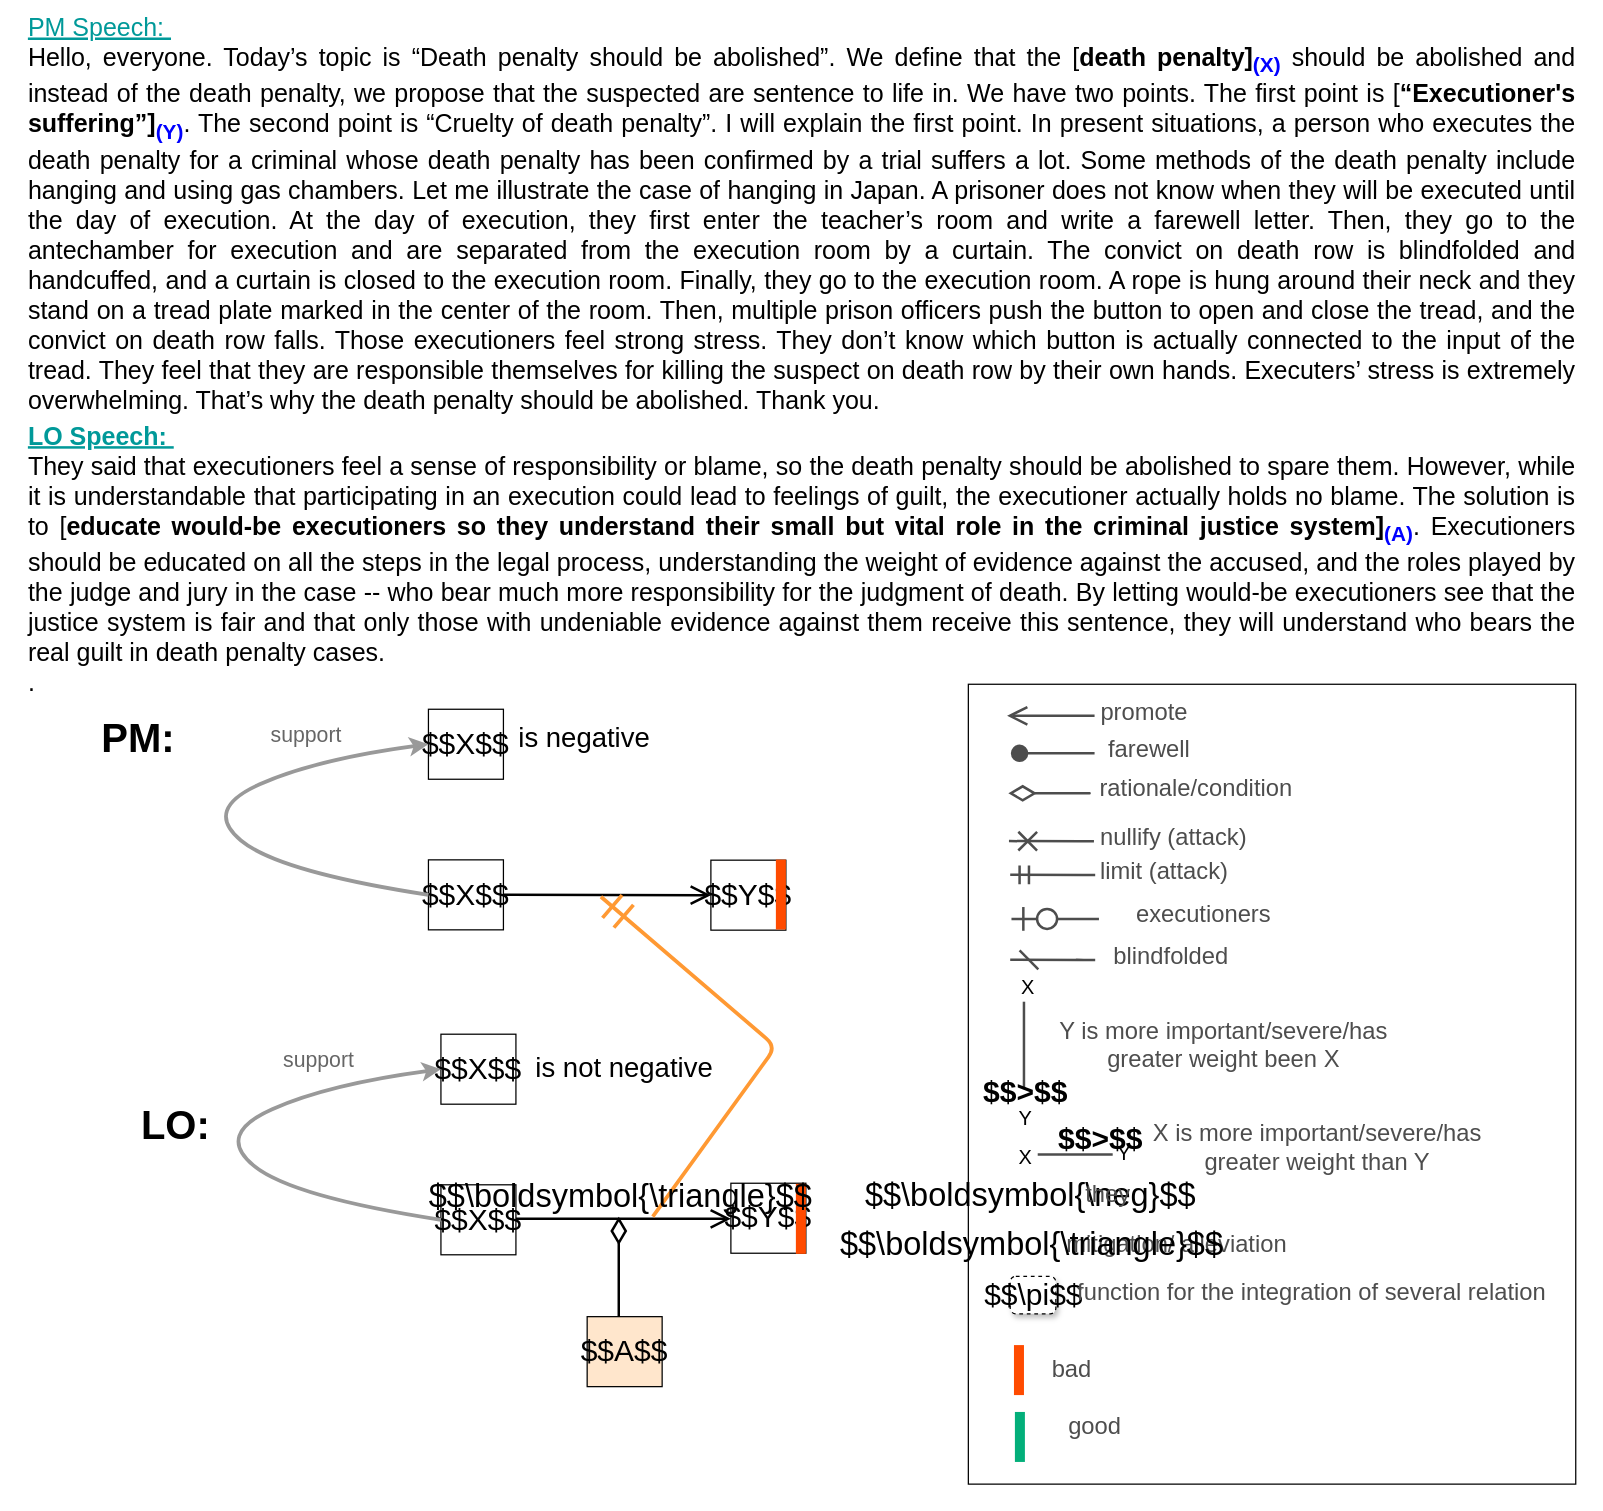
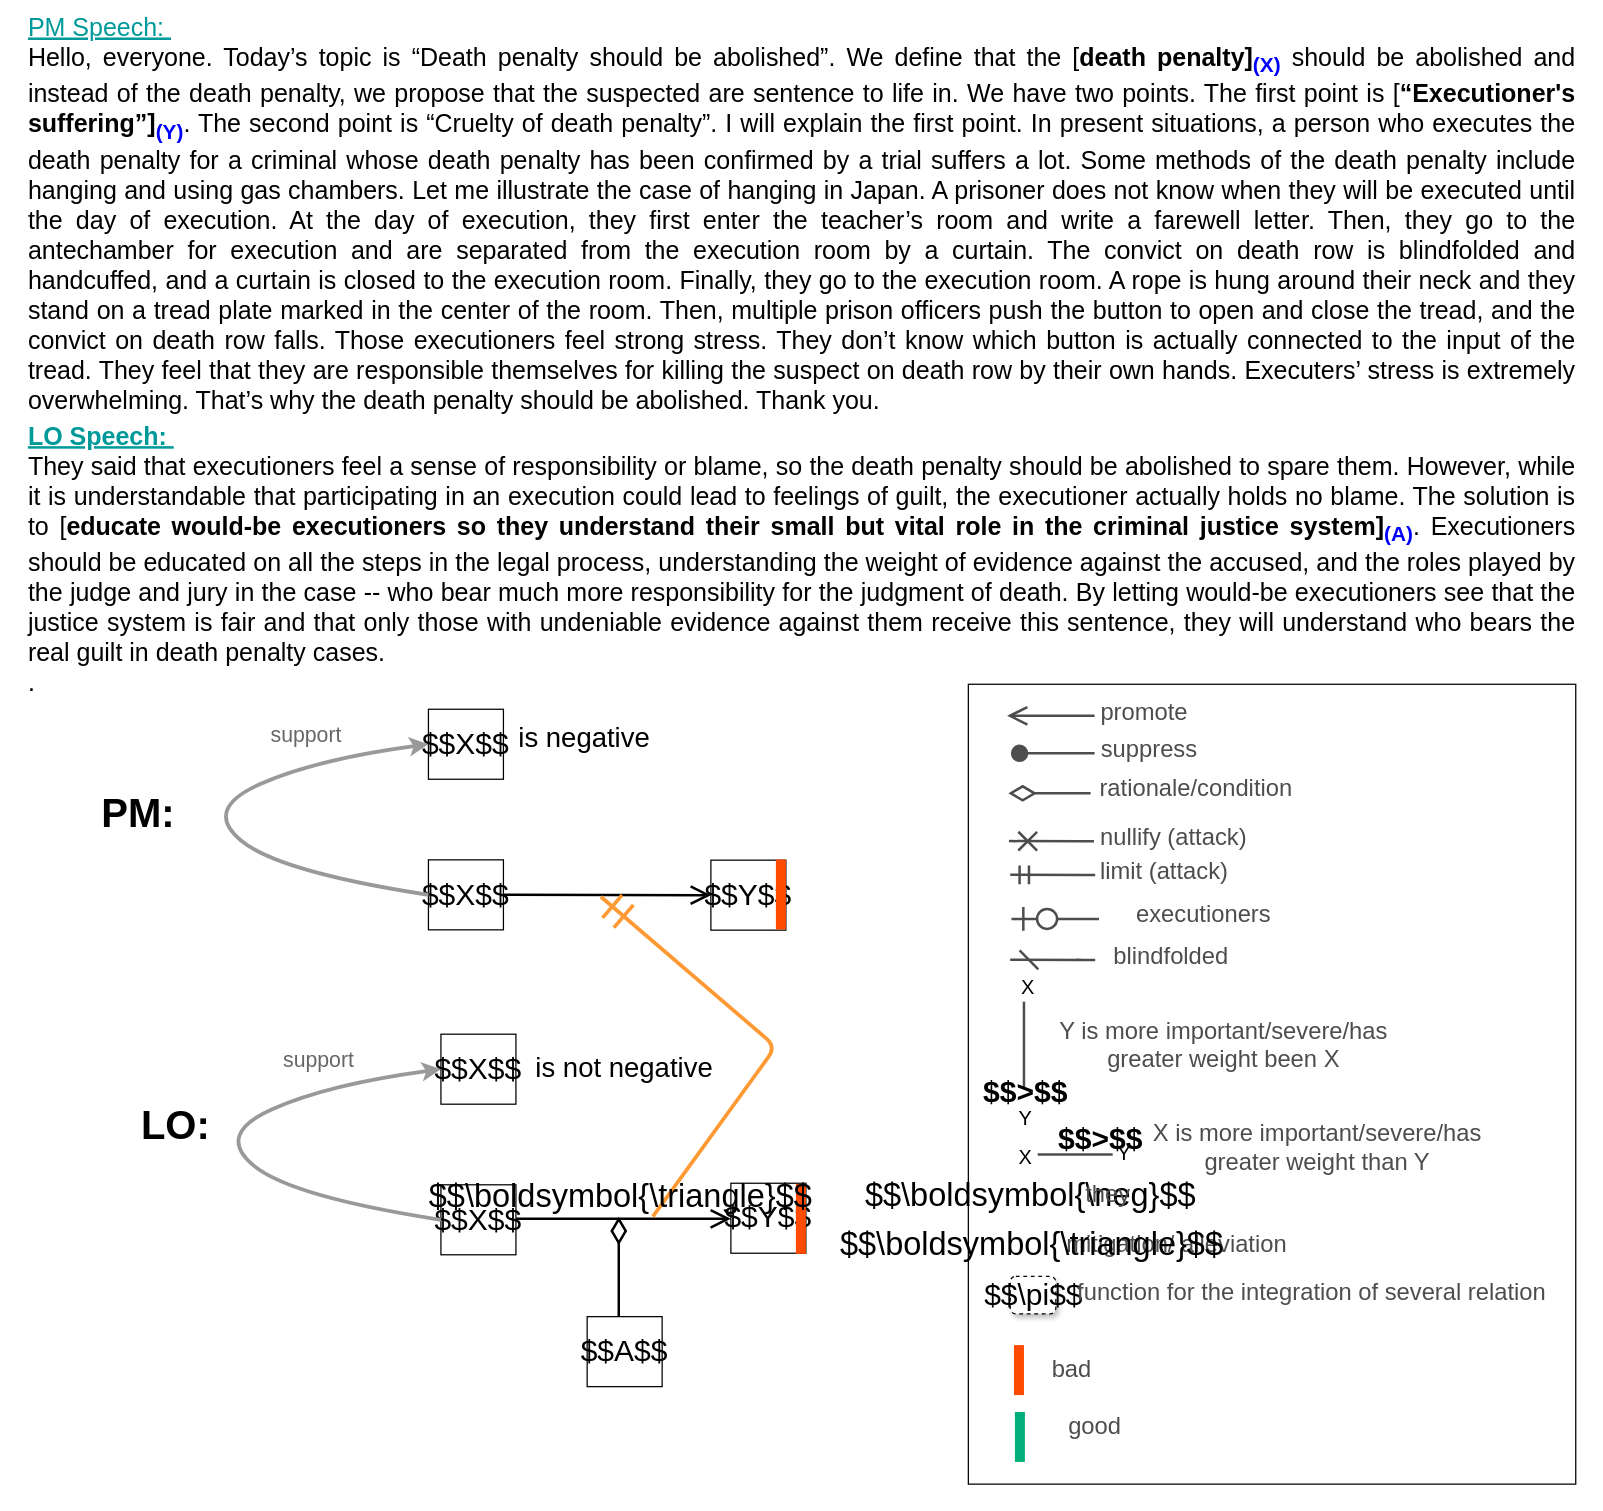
node "PM:": moved (138, 739) -> (138, 814)
node "farewell": label "farewell" -> "suppress"
node "$$A$$": fillcolor #ffe6cc -> #ffffff
